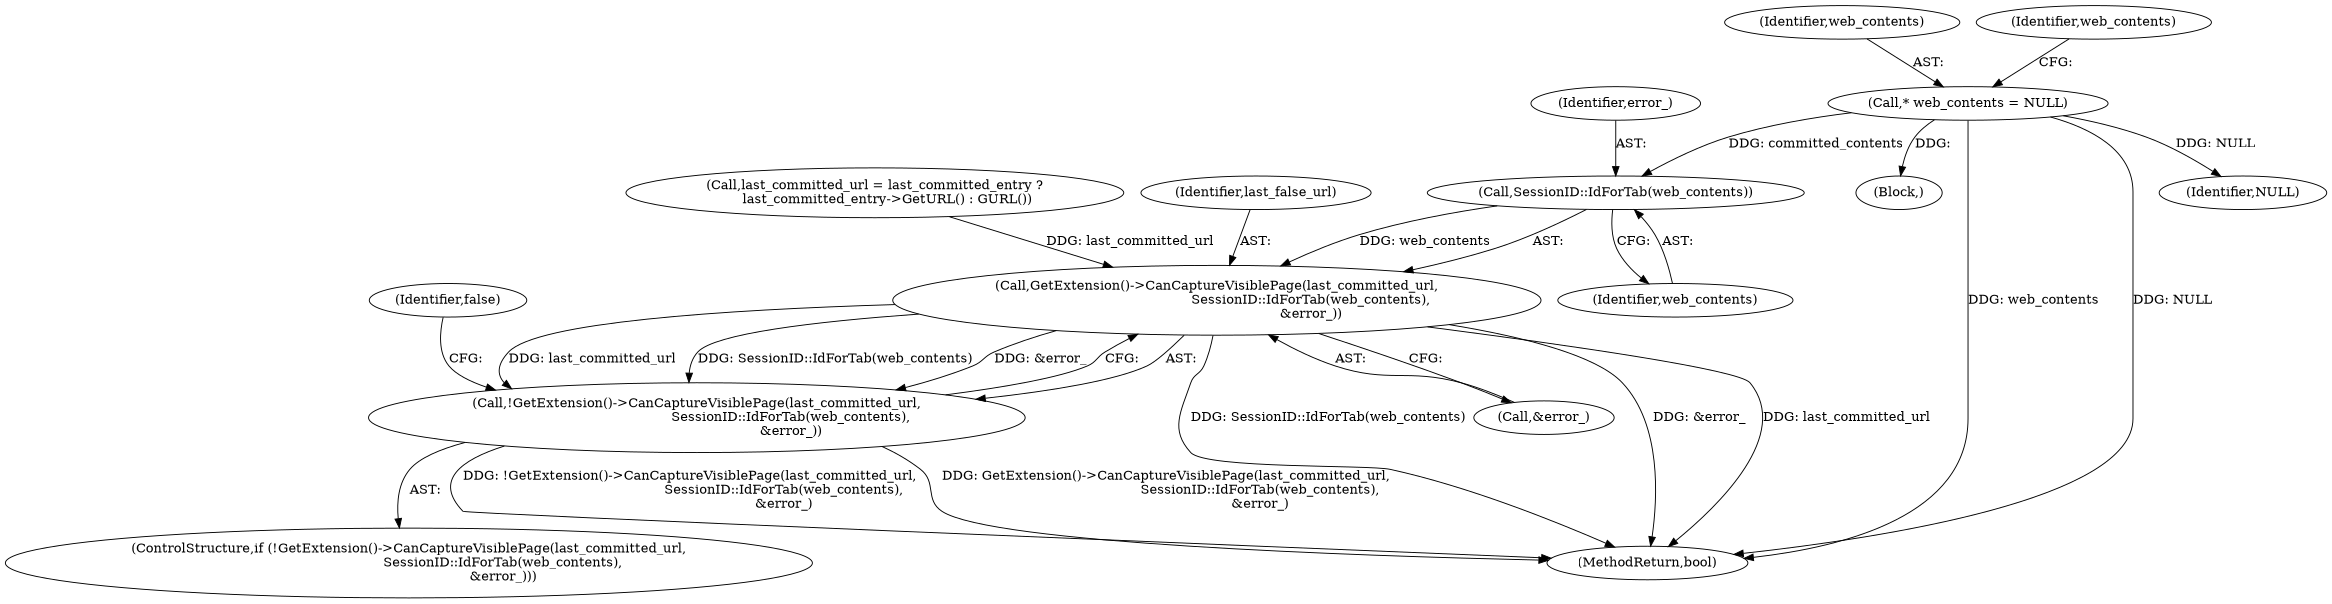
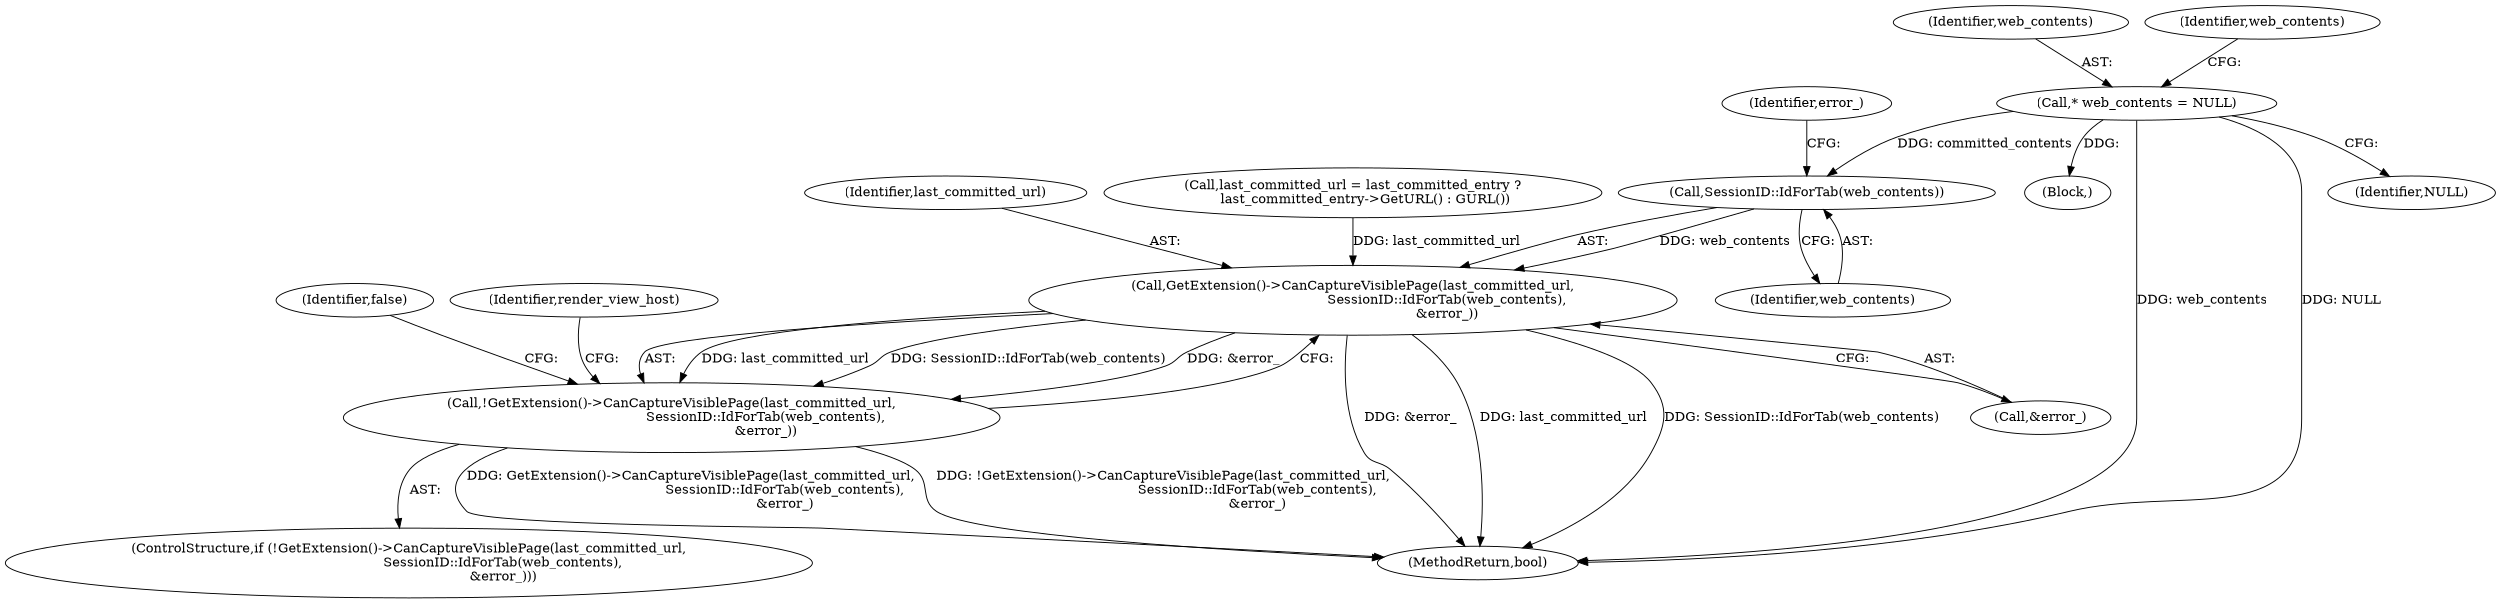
edge "(Identifier,error_)" -> "(Call,SessionID::IdForTab(web_contents))": label "AST: " -> "CFG: "
edge "(Call,* web_contents = NULL)" -> "(Identifier,NULL)": label "DDG: NULL" -> "CFG: "
node "(Identifier,last_false_url)": label "(Identifier,last_false_url)" -> "(Identifier,last_committed_url)"
node "(Identifier,render_view_host)": added
